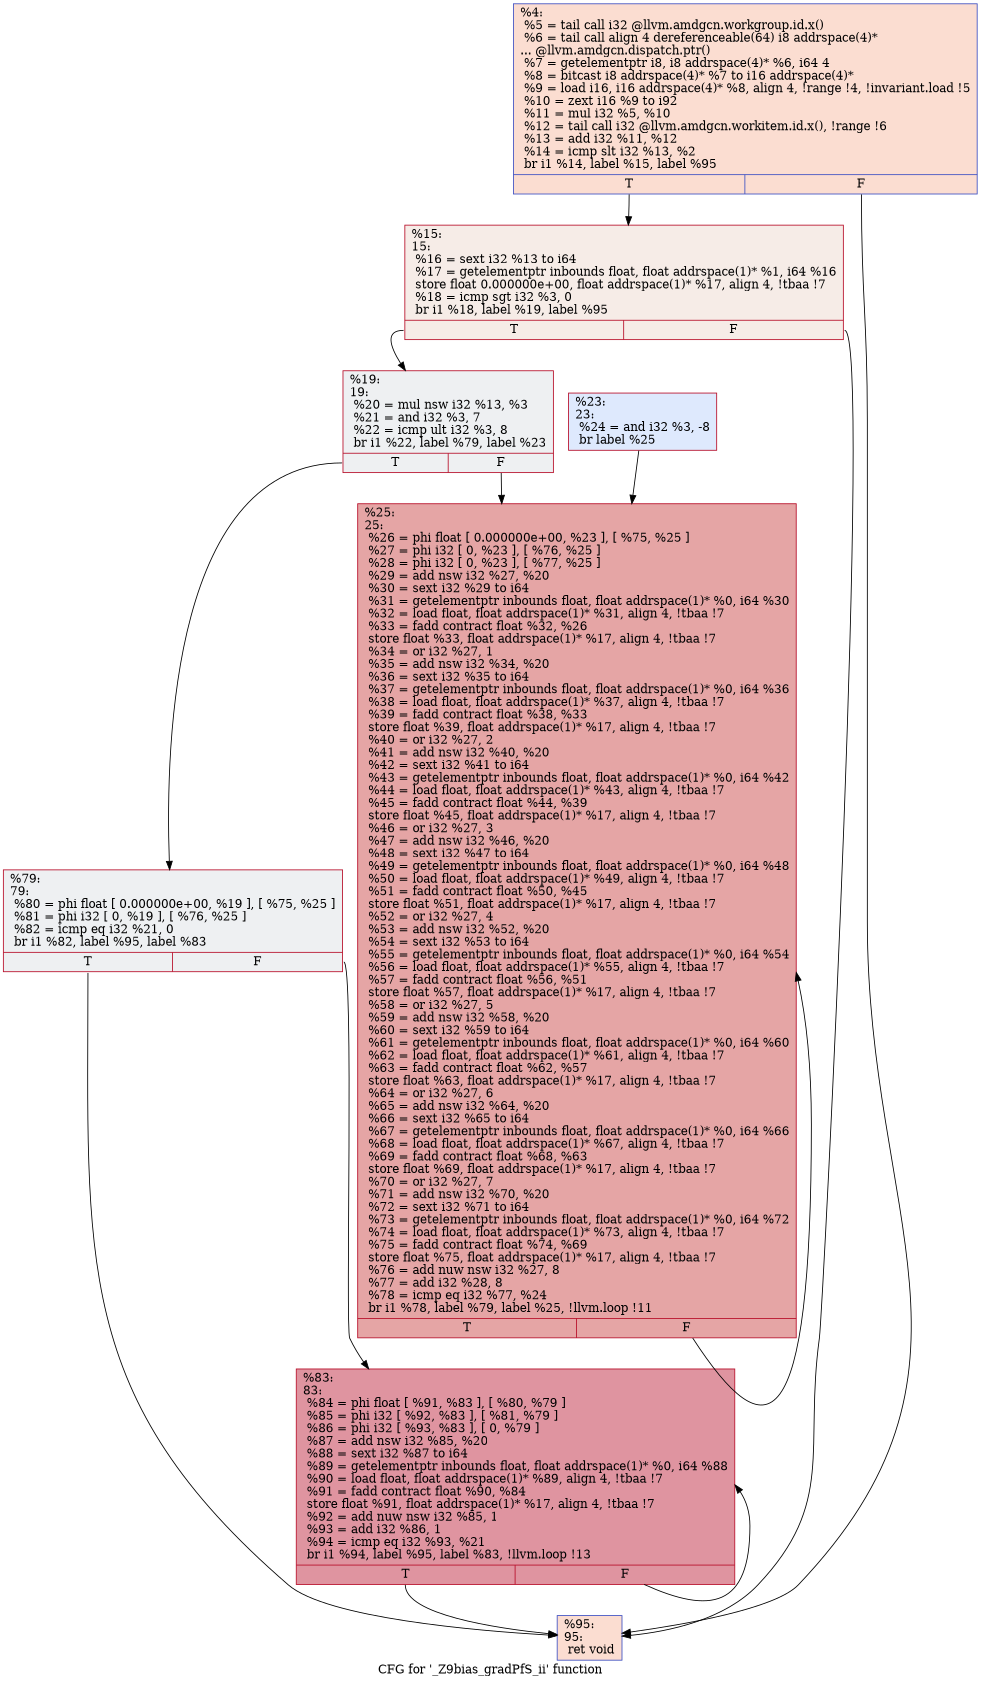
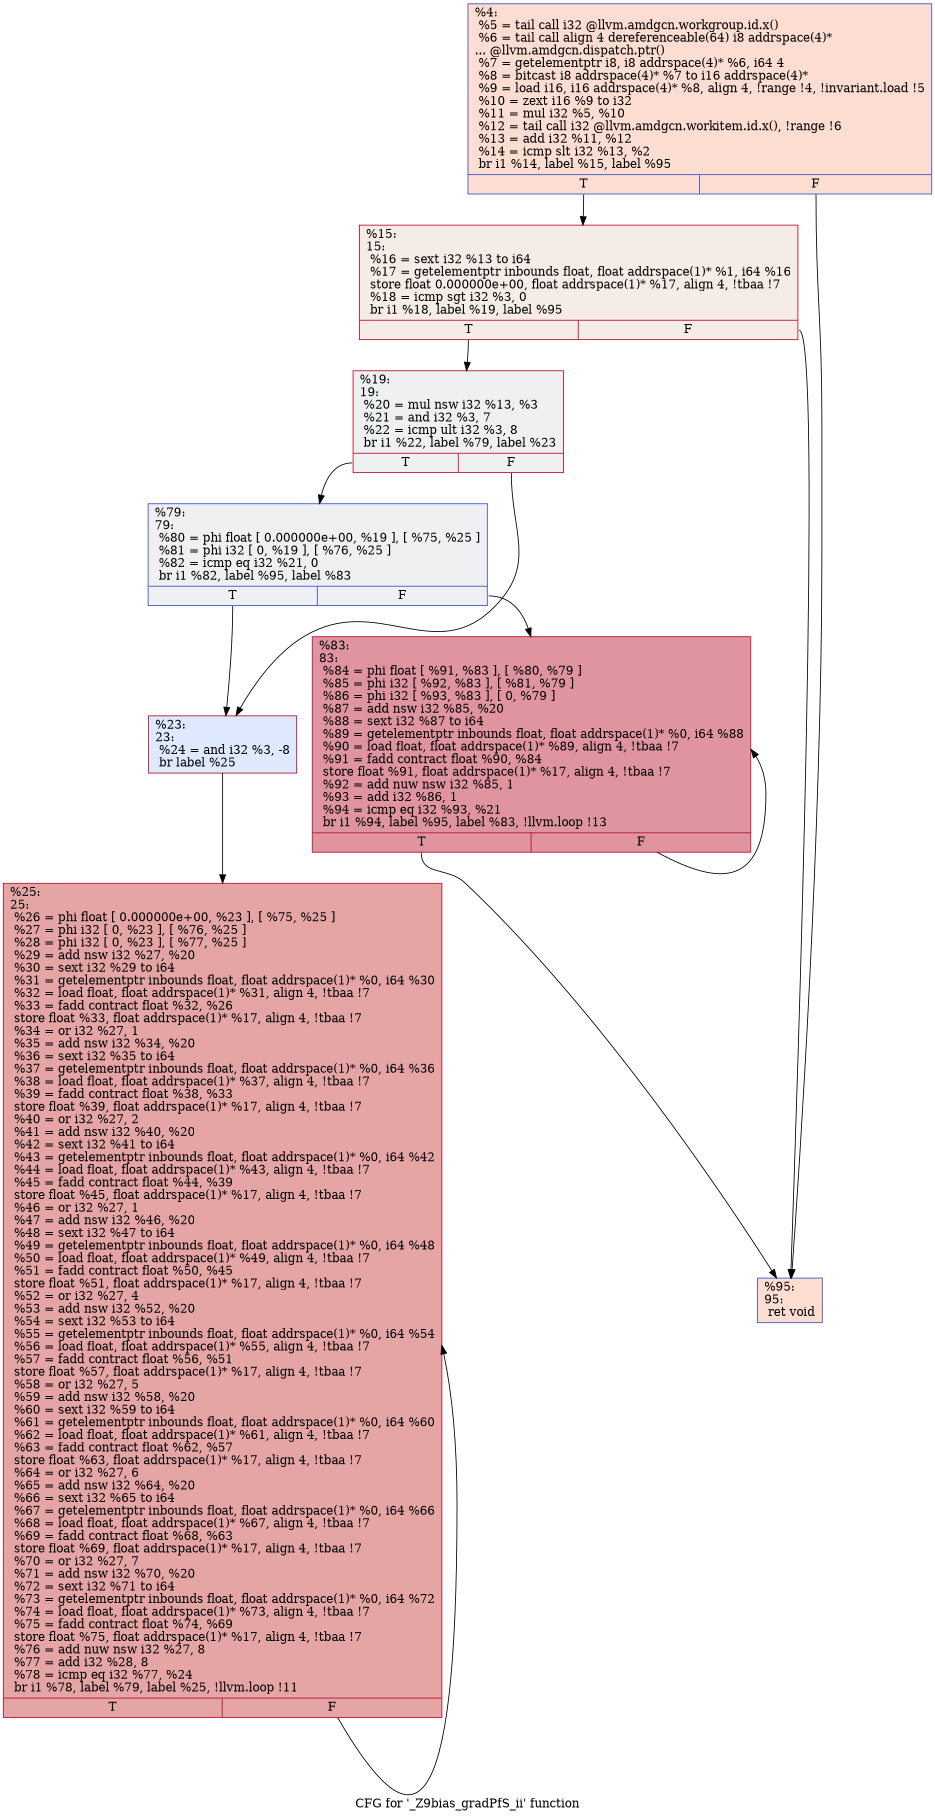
node "%4:": text "%10 = zext i16 %9 to i92" -> "%10 = zext i16 %9 to i32"
edge "%19:" -> "%25:": now "%19:" -> "%23:"
node "%25:": text "%46 = or i32 %27, 3" -> "%46 = or i32 %27, 1"
node "%79:": color #b70d28ff -> #3d50c3ff
edge "%79:" -> "%95:": now "%79:" -> "%23:"
